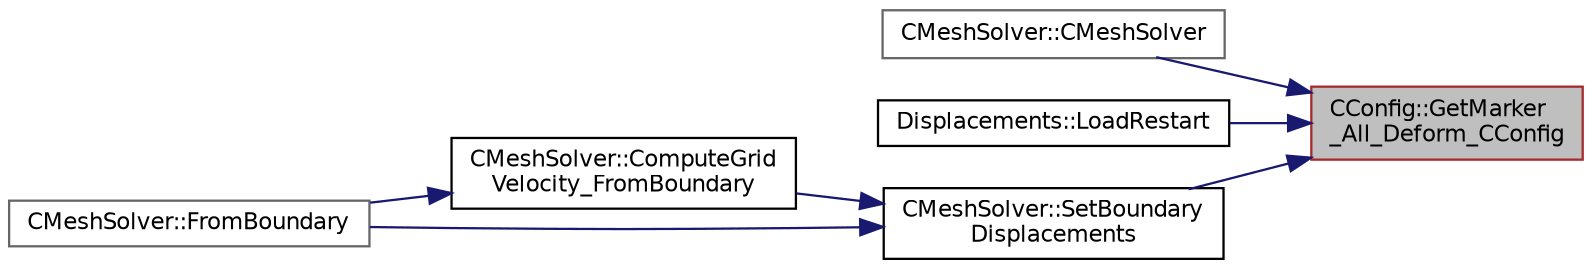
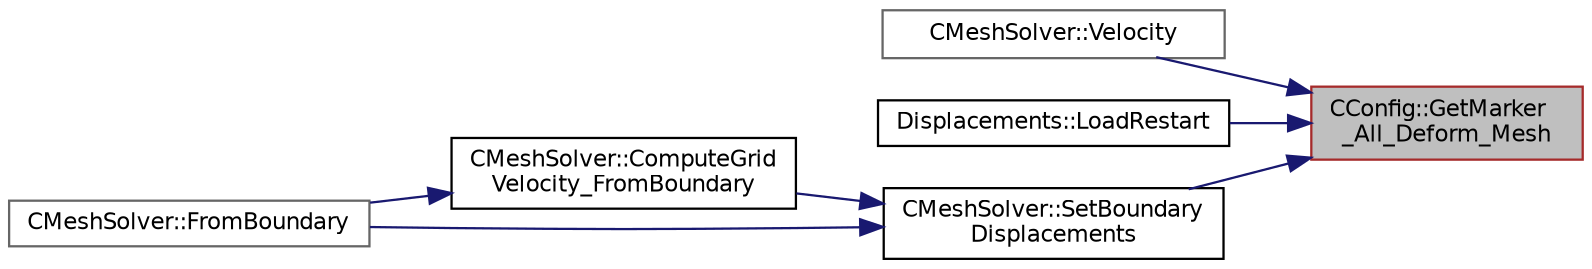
node "CMeshSolver::CMeshSolver": label "CMeshSolver::CMeshSolver" -> "CMeshSolver::Velocity"
node "CConfig::GetMarker _All_Deform_CConfig": label "CConfig::GetMarker _All_Deform_CConfig" -> "CConfig::GetMarker _All_Deform_Mesh"
